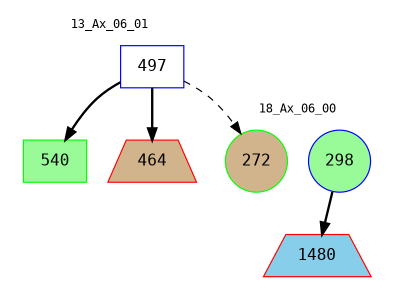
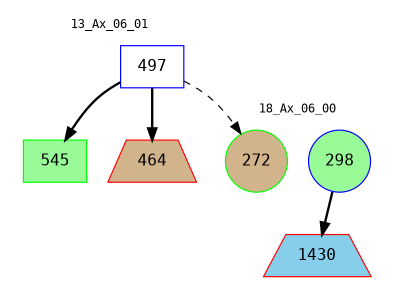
node "540": label "540" -> "545"
node "1480": label "1480" -> "1430"
